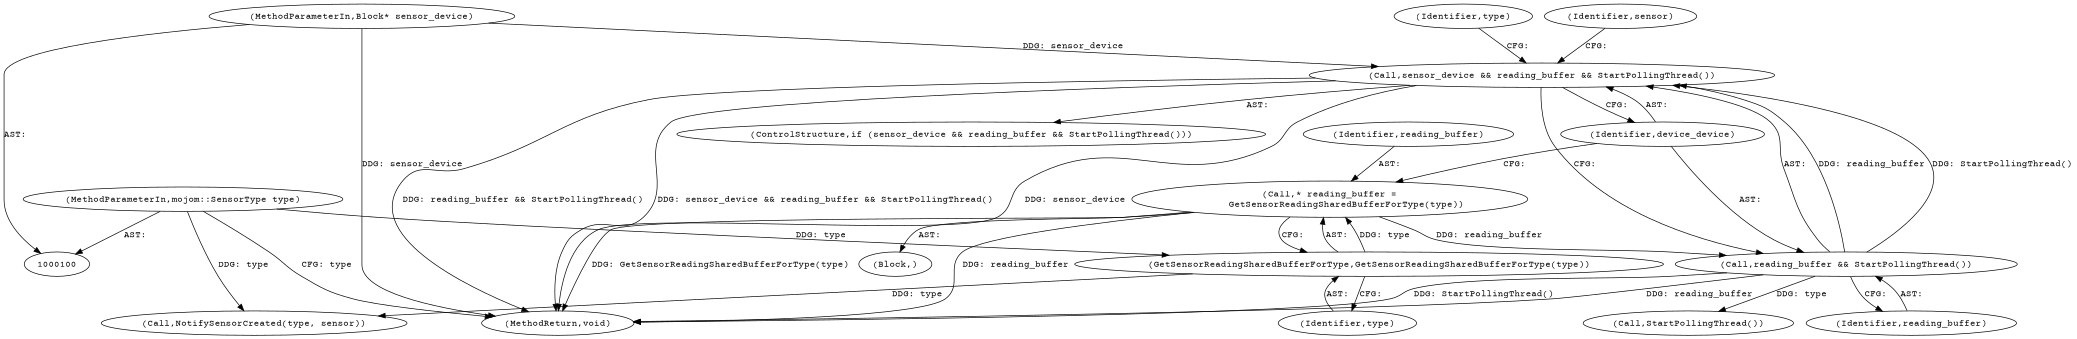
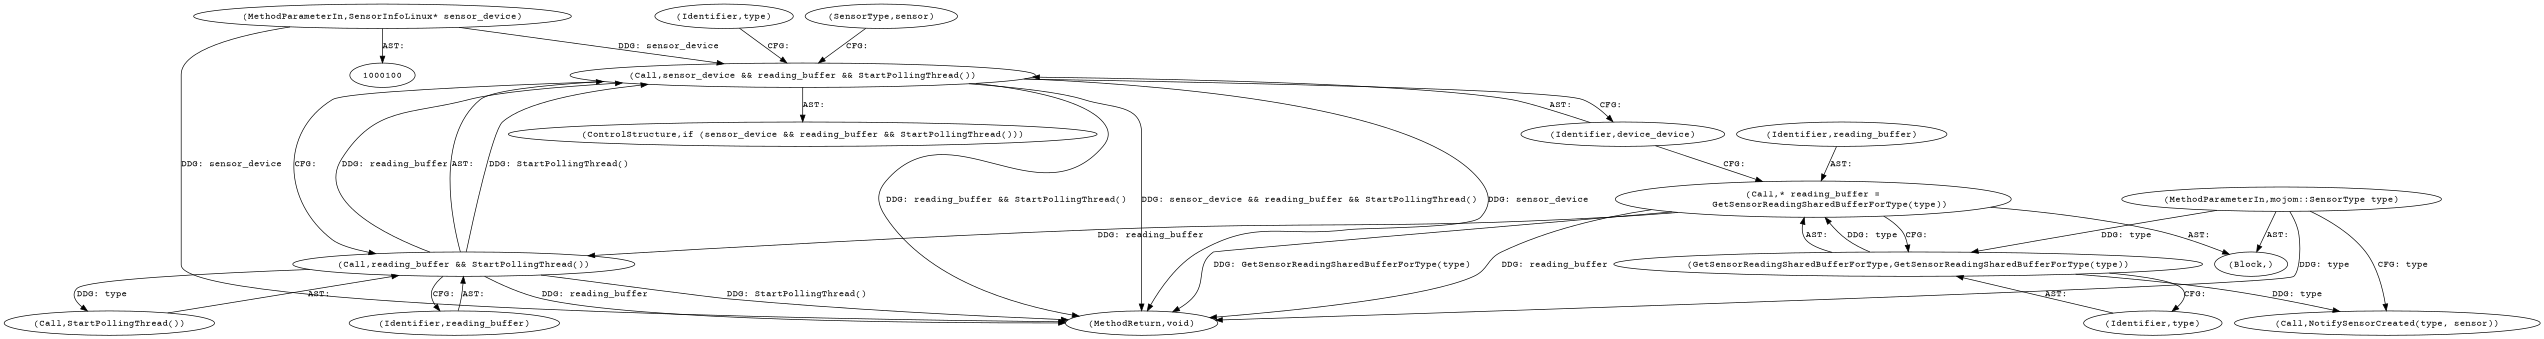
node "(MethodParameterIn,Block* sensor_device)": label "(MethodParameterIn,Block* sensor_device)" -> "(MethodParameterIn,SensorInfoLinux* sensor_device)"
node "(Identifier,sensor)": label "(Identifier,sensor)" -> "(SensorType,sensor)"
edge "(Identifier,device_device)" -> "(Call,reading_buffer && StartPollingThread())": now "(Call,StartPollingThread())" -> "(Call,reading_buffer && StartPollingThread())"
edge "(MethodParameterIn,mojom::SensorType type)" -> "1000100": now "(MethodParameterIn,mojom::SensorType type)" -> "(Block,)"
edge "(MethodParameterIn,mojom::SensorType type)" -> "(Call,NotifySensorCreated(type, sensor))": label "DDG: type" -> "CFG: type"
edge "(MethodParameterIn,mojom::SensorType type)" -> "(MethodReturn,void)": label "CFG: type" -> "DDG: type"
